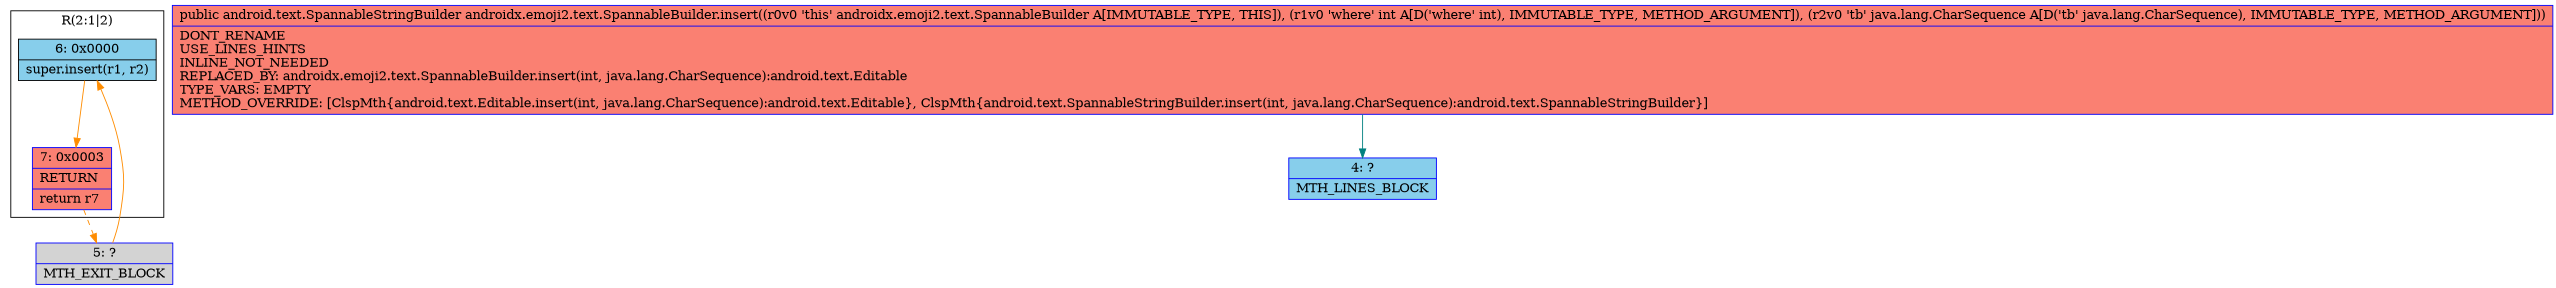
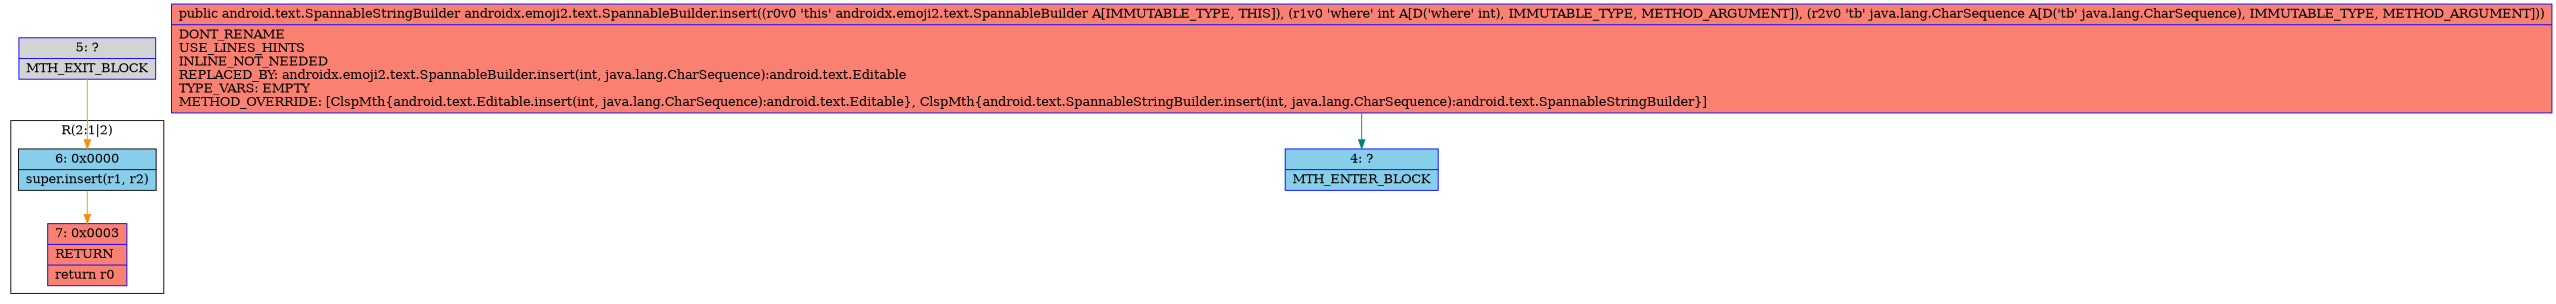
node "4: ?": text "MTH_LINES_BLOCK" -> "MTH_ENTER_BLOCK"
node "7: 0x0003": text "return r7" -> "return r0"
edge "7: 0x0003" -> "5: ?": removed
